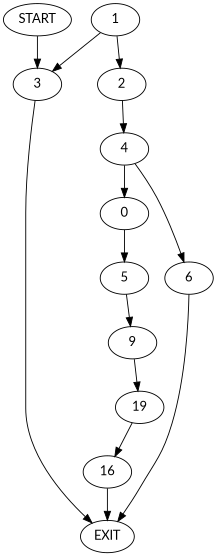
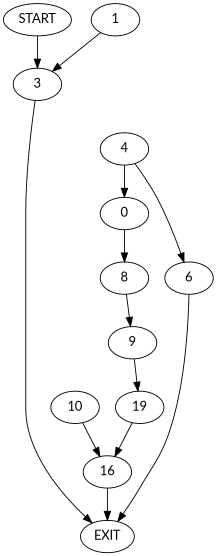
node "2": removed
node "5": label "5" -> "8"
node "10": added
